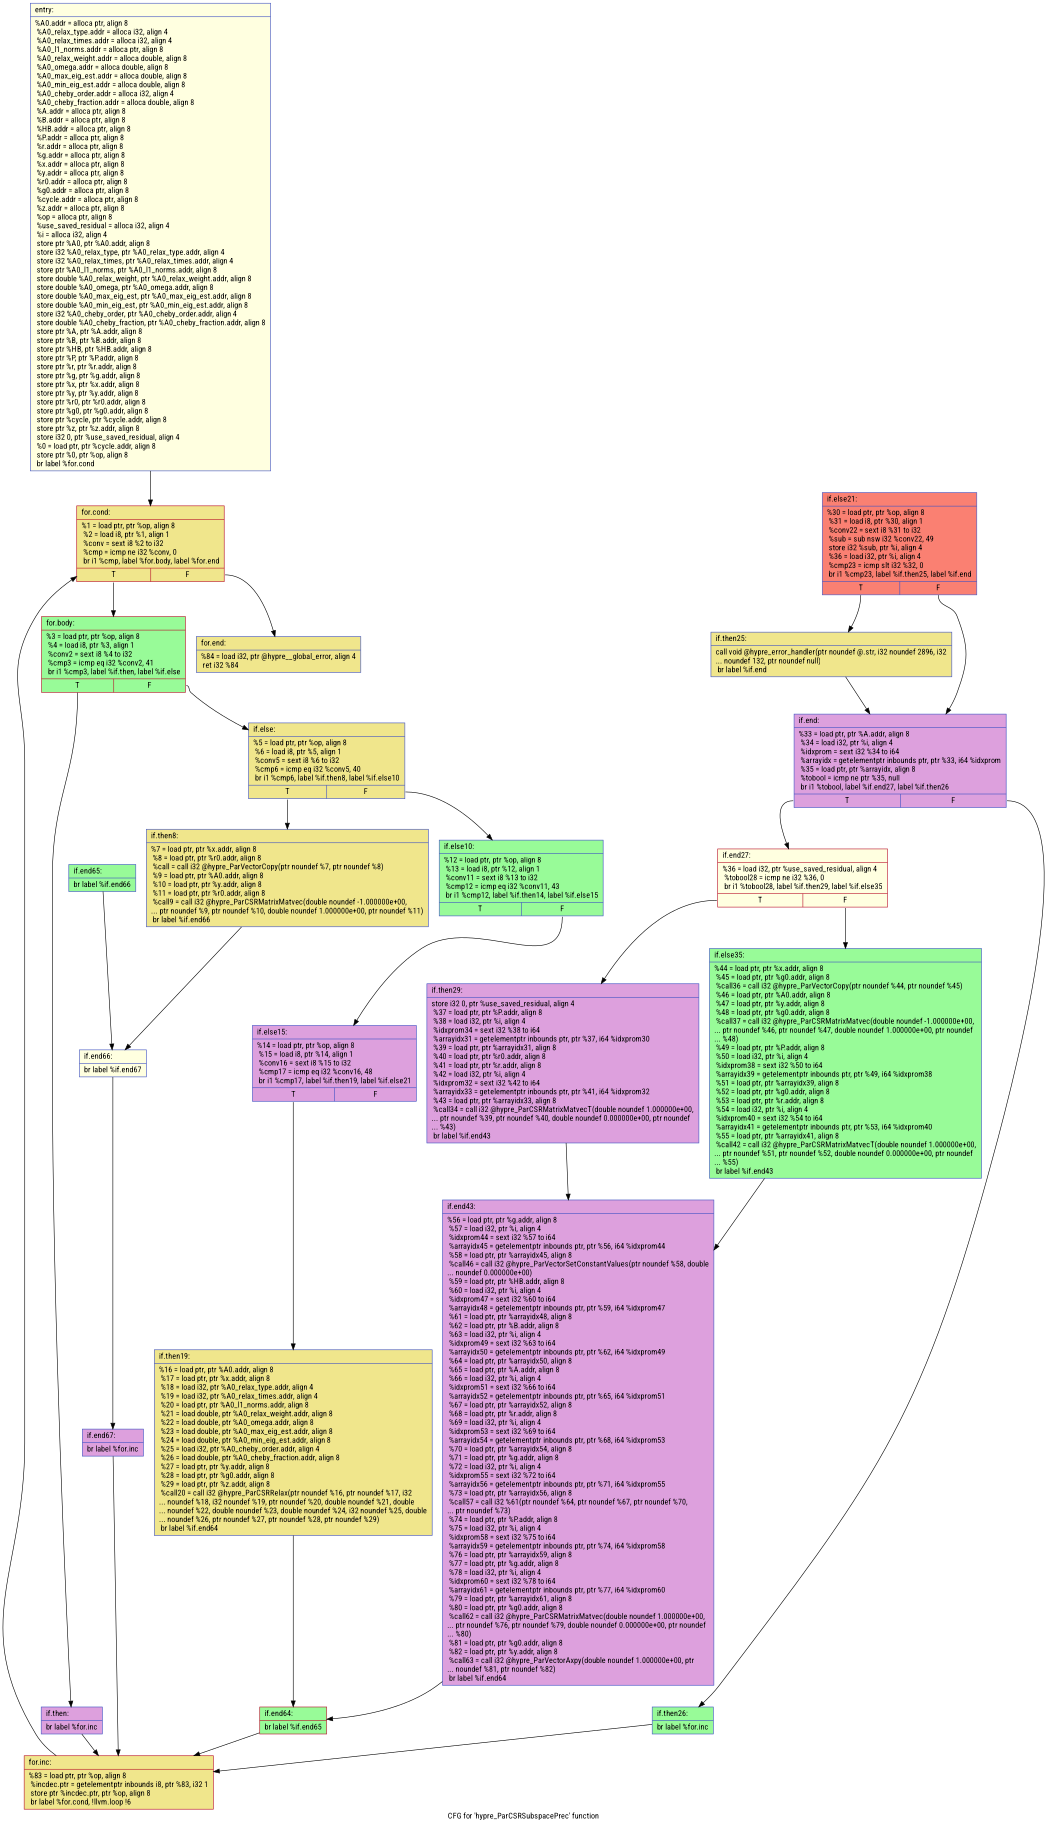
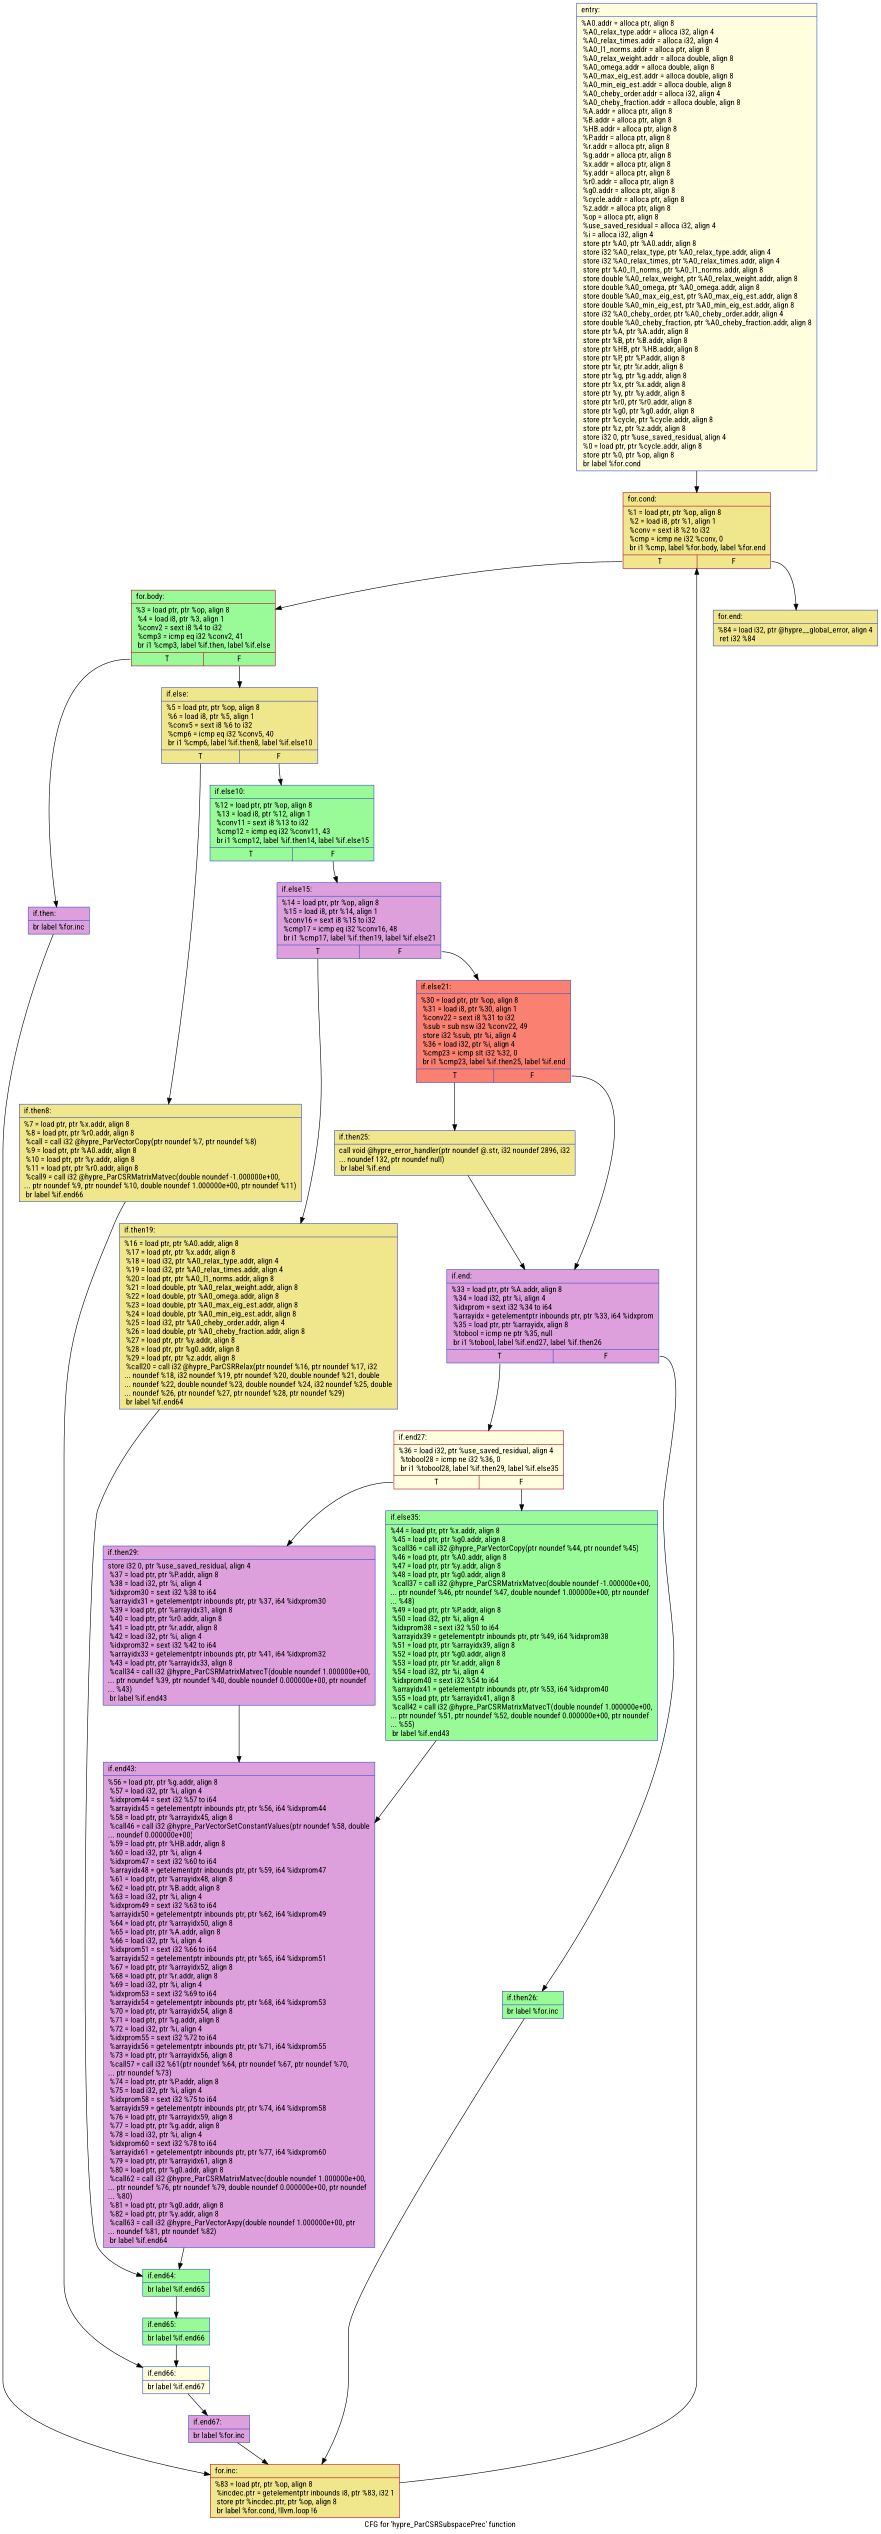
edge "if.else15:" -> "if.else21:": added
node "if.then29:": text "%idxprom34 = sext i32 %38 to i64" -> "%idxprom30 = sext i32 %38 to i64"
node "if.end64:": color #b70d28ff -> #3d50c3ff
edge "if.end64:" -> "for.inc:": now "if.end64:" -> "if.end65:"
